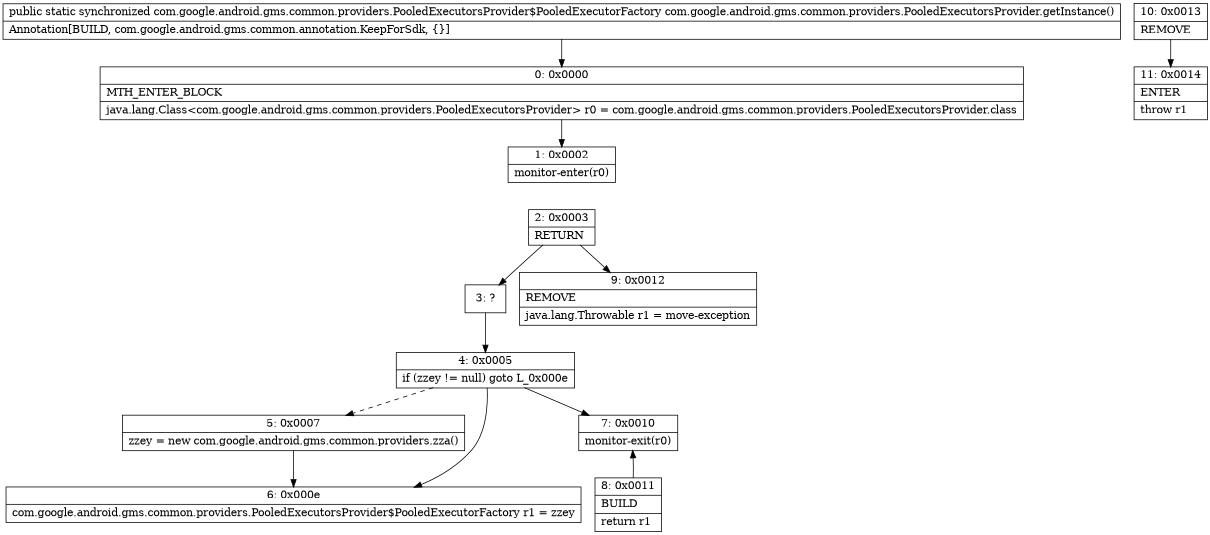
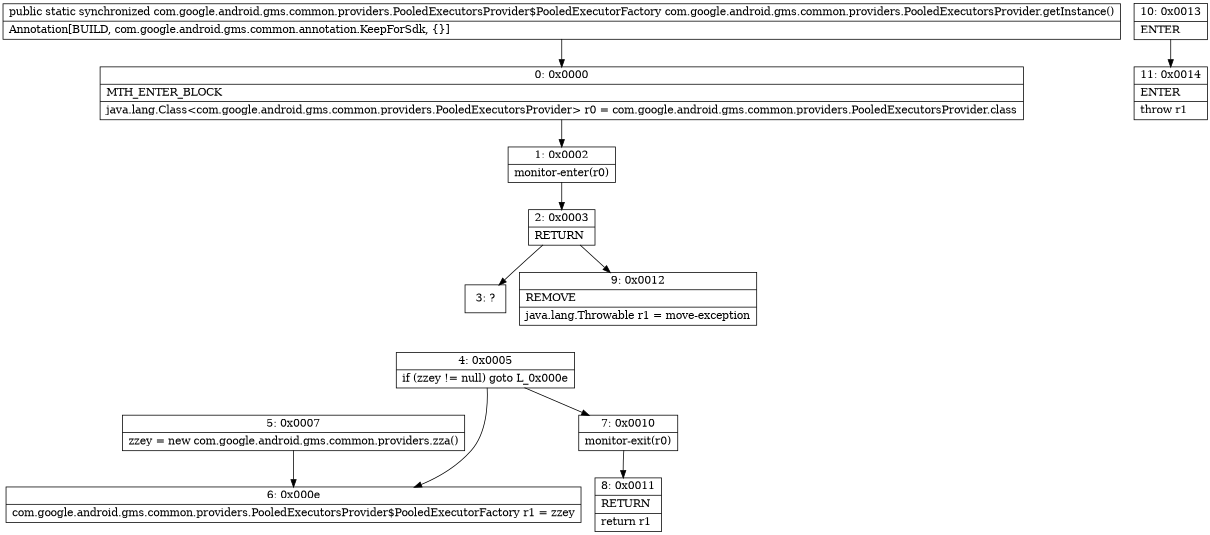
node "10: 0x0013": text "REMOVE" -> "ENTER"
edge "1: 0x0002" -> "2: 0x0003": added
edge "3: ?" -> "4: 0x0005": removed
edge "4: 0x0005" -> "5: 0x0007": removed
edge "8: 0x0011" -> "7: 0x0010": reversed
node "8: 0x0011": text "BUILD" -> "RETURN"
